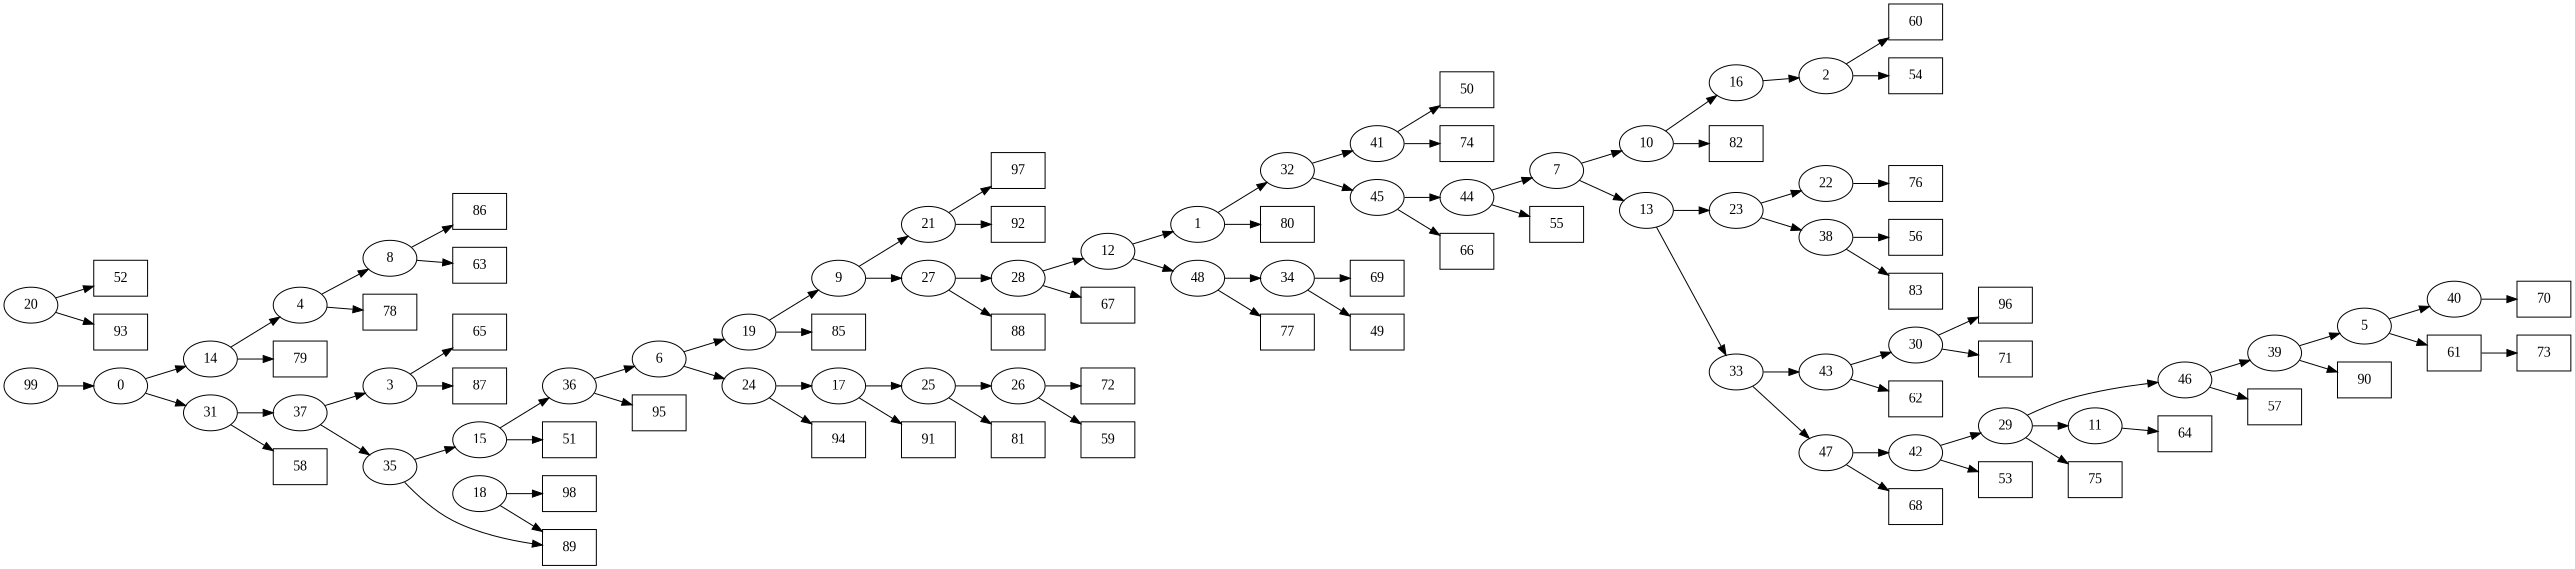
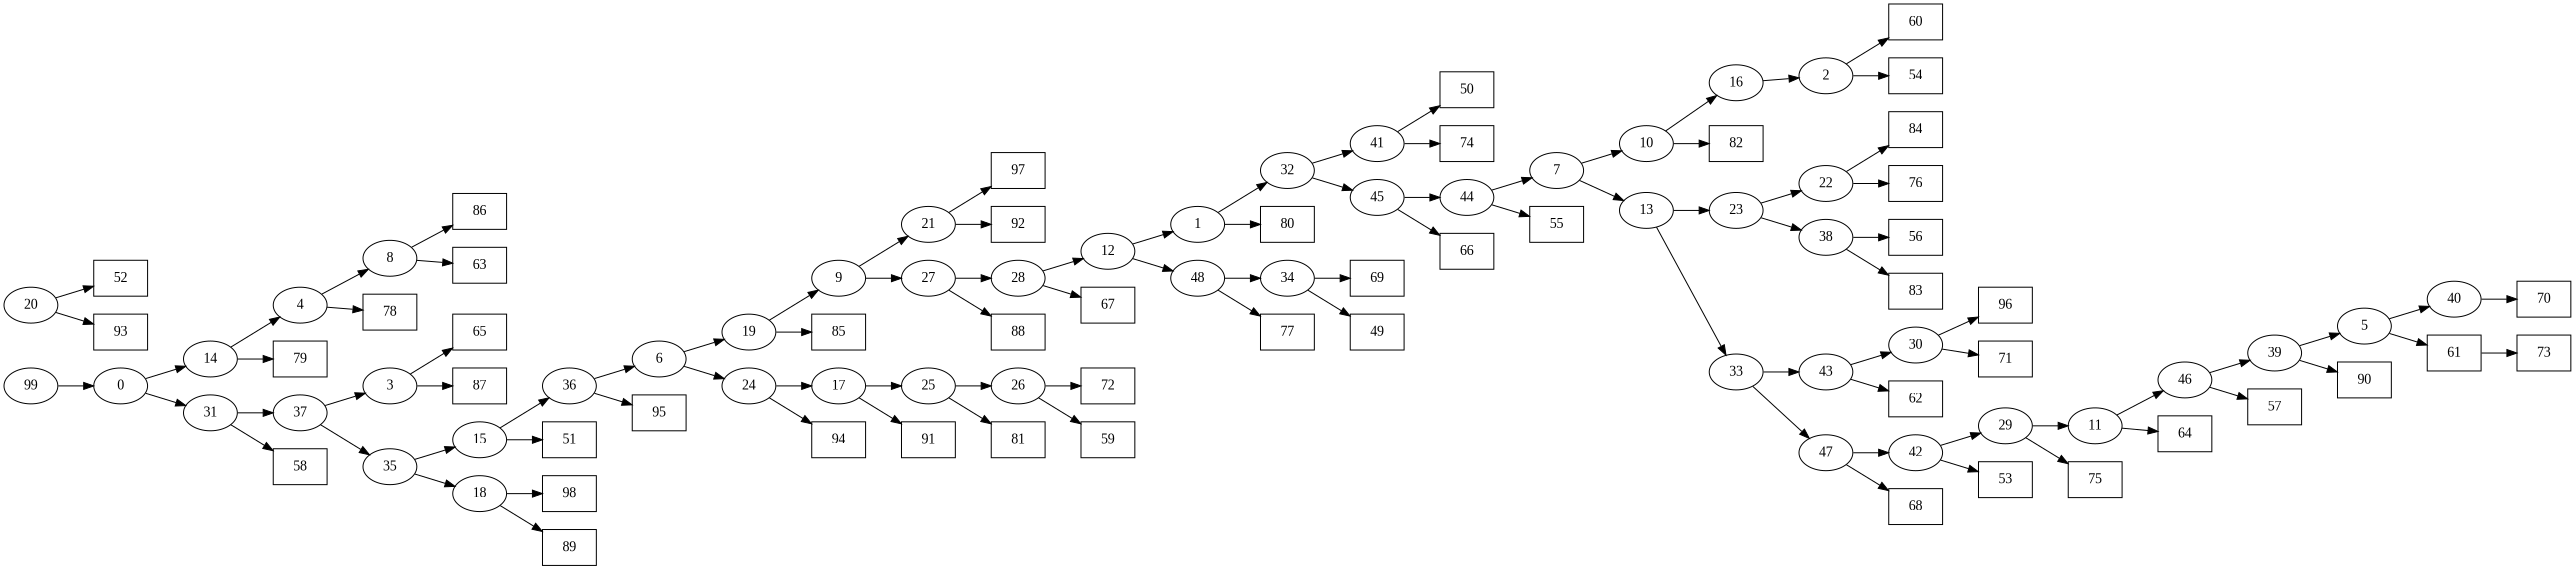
node "84": added
edge "29" -> "46": now "11" -> "46"
edge "35" -> "89": now "35" -> "18"
